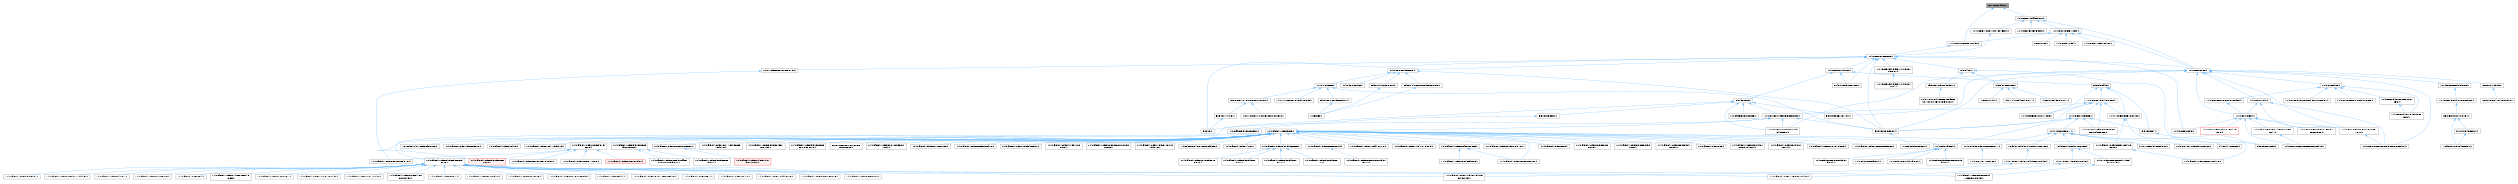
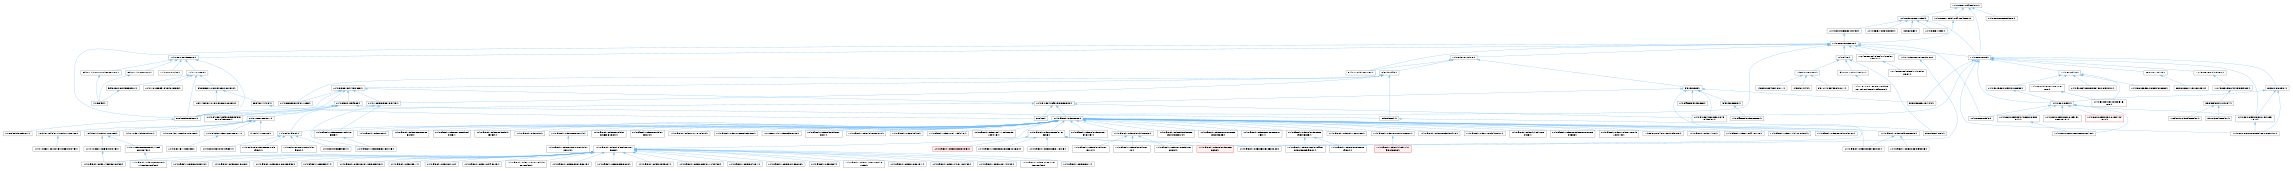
node "CurveIdentifier.h": removed
edge "EngineSharedPCH.h" -> "AnimSequence.h": removed
node "AnimationUtils.h": label "AnimationUtils.h" -> "CustomProperty.h"
edge "MediaThumbnailSection.h" -> "ThumbnailSection.h": removed
node "PoseAsset_ComponentTo LocalSpace.h": label "PoseAsset_ComponentTo LocalSpace.h" -> "AnimGraphNode_ComponentTo LocalSpace.h"
edge "AnimGraphNode_BlendListBy Bool.h" -> "AnimGraphNode_BlendListBase.h": now "AnimGraphNode_BlendListBy Bool.h" -> "AnimGraphNode_Base.h"
edge "AnimGraphNode_ModularVehicle Controller.h" -> "AnimNode_ModularVehicleController.h": removed
